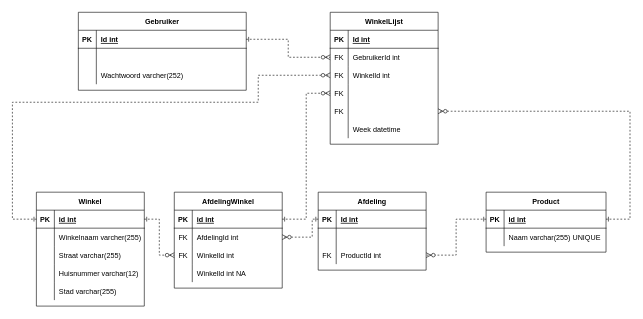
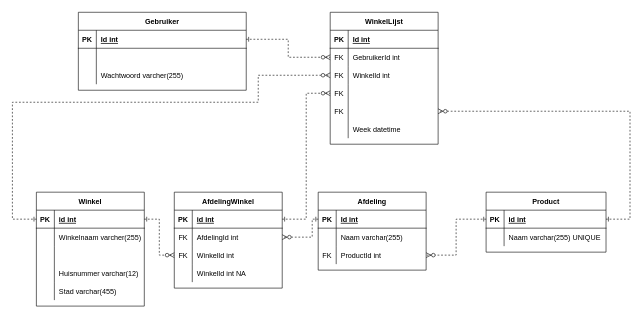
node "Wachtwoord varcher(252)": label "Wachtwoord varcher(252)" -> "Wachtwoord varcher(255)"
node "Naam varchar(255)": added
node "Straat varchar(255)": removed
node "Stad varchar(255)": label "Stad varchar(255)" -> "Stad varchar(455)"
